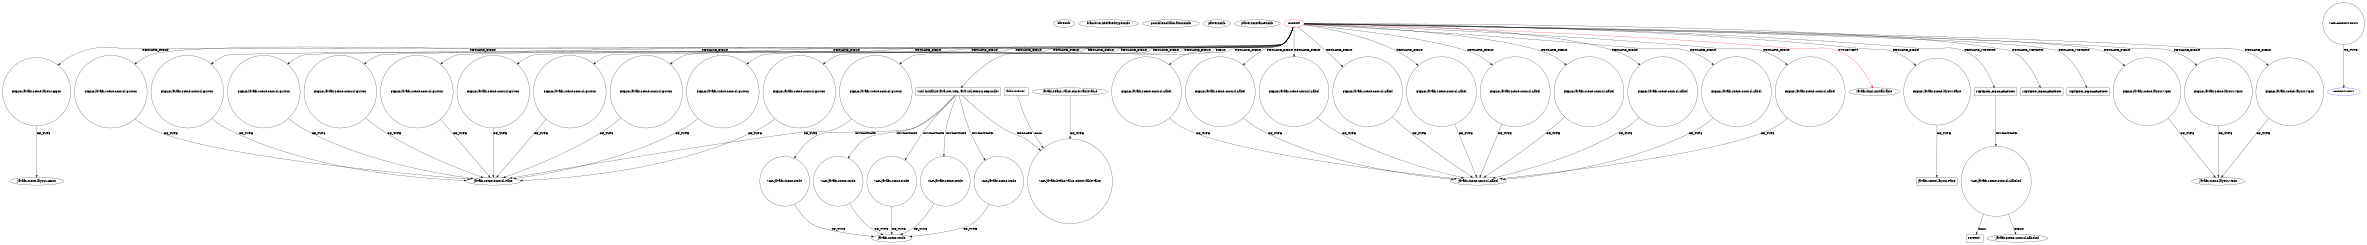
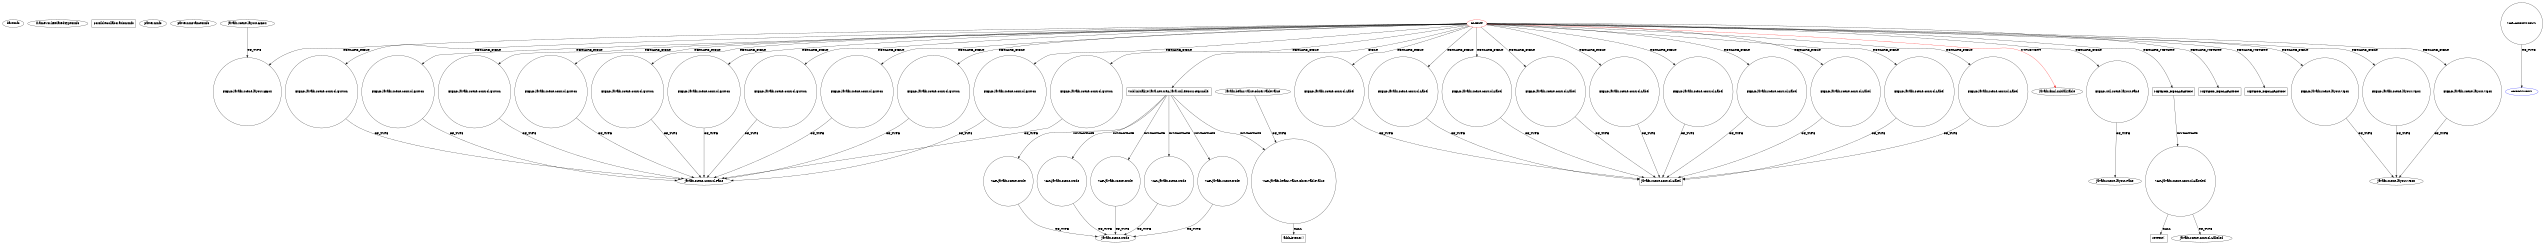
node "possibleCollaborationsInfo": shape ellipse -> box
node "FIELD:javafx.scene.layout.Pane": label "FIELD:javafx.scene.layout.Pane" -> "FIELD:util.scene.layout.Pane"
edge "addListener()" -> "VAR:javafx.beans.value.ObservableValue": reversed
edge "void initialize(java.net.URL,java.util.ResourceBundle)" -> "VAR:javafx.beans.value.ObservableValue": label "DECLARE" -> "INSTANTIATE"
edge "FIELD:javafx.scene.layout.HBox" -> "javafx.scene.layout.HBox": reversed
node "javafx.scene.control.Label": shape ellipse -> box
node "javafx.scene.layout.Pane": shape box -> ellipse
edge "VAR:javafx.scene.control.Labeled" -> "javafx.scene.control.Labeled": label "FIELD" -> "OF_TYPE"
